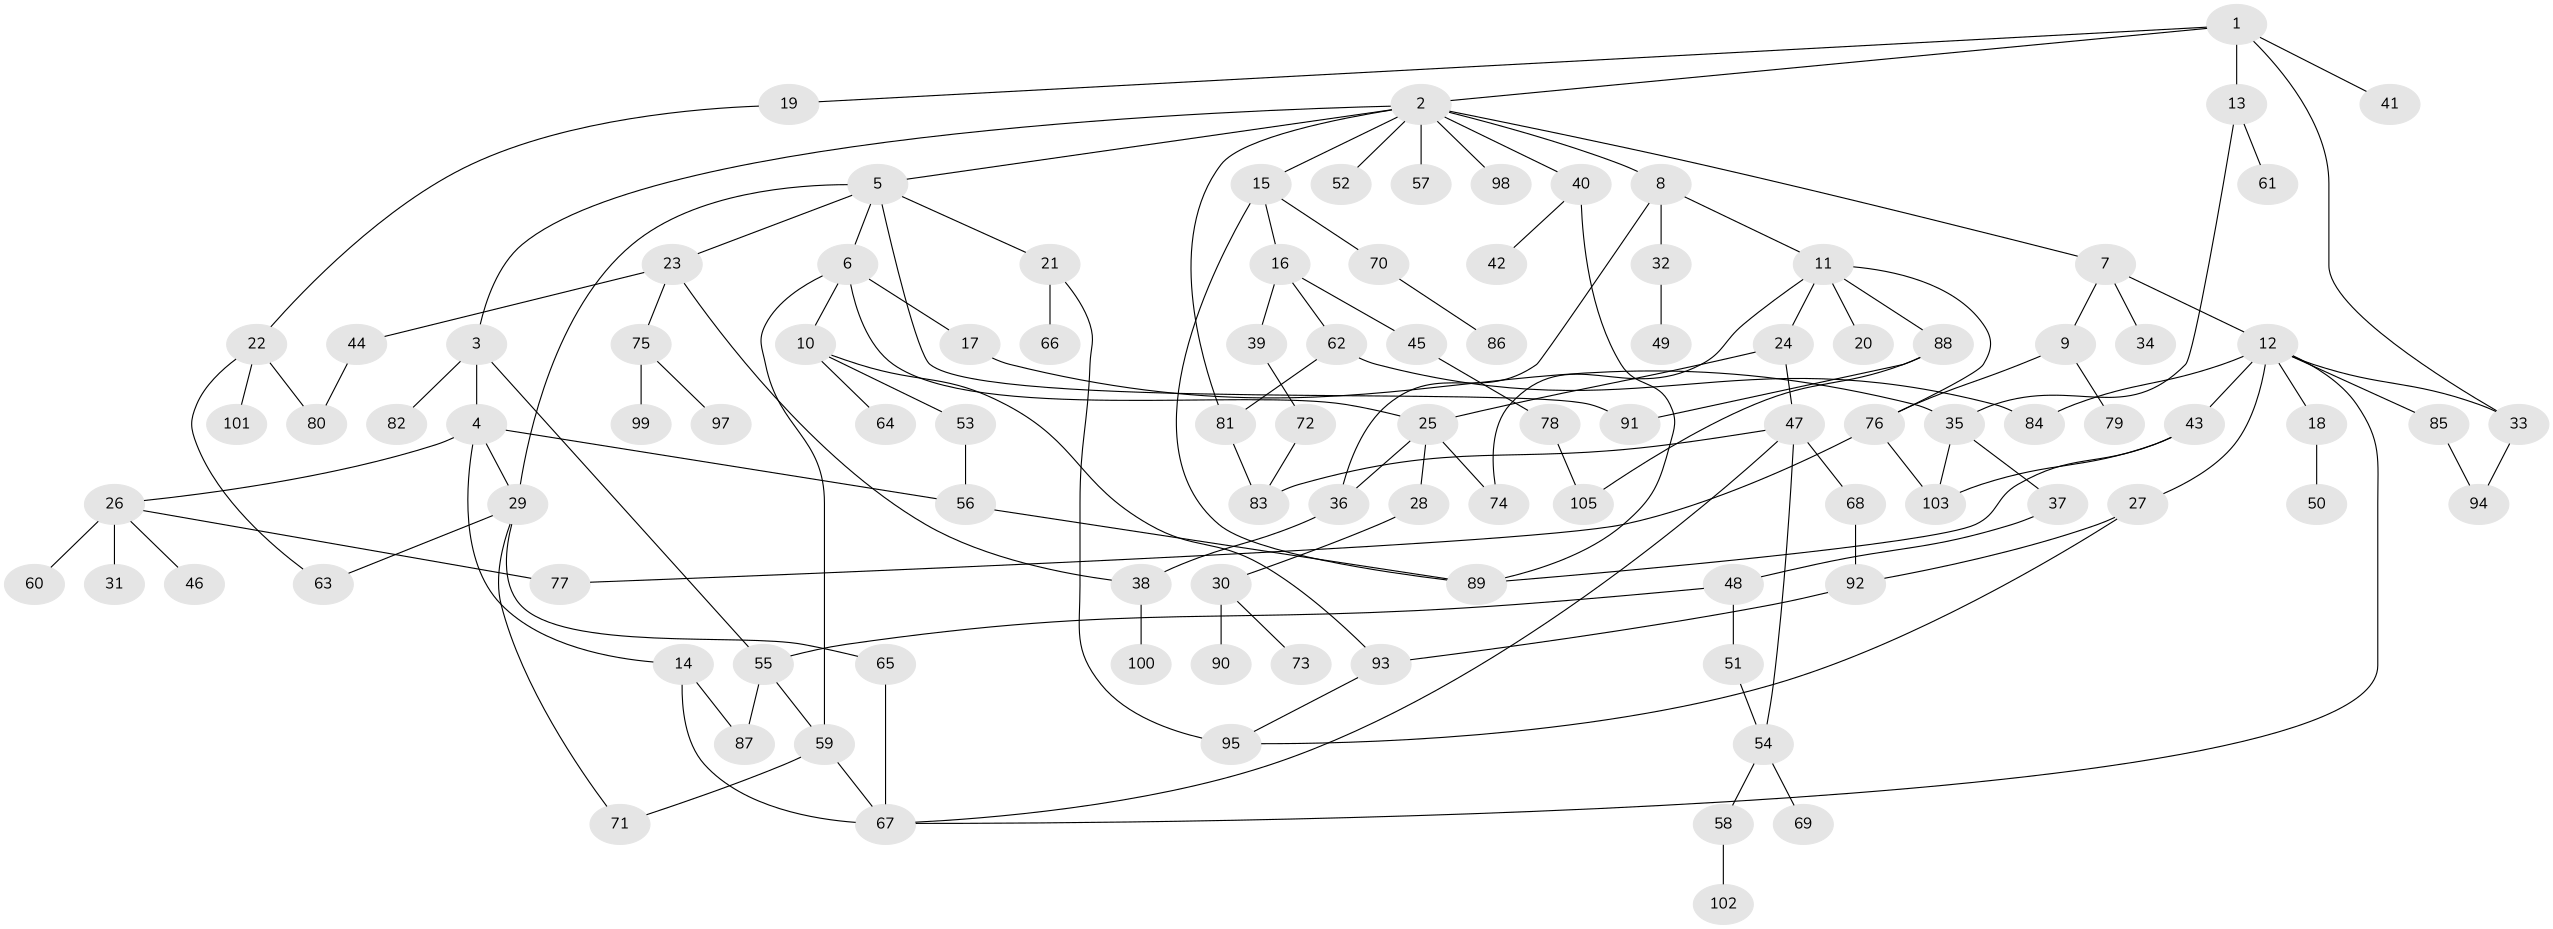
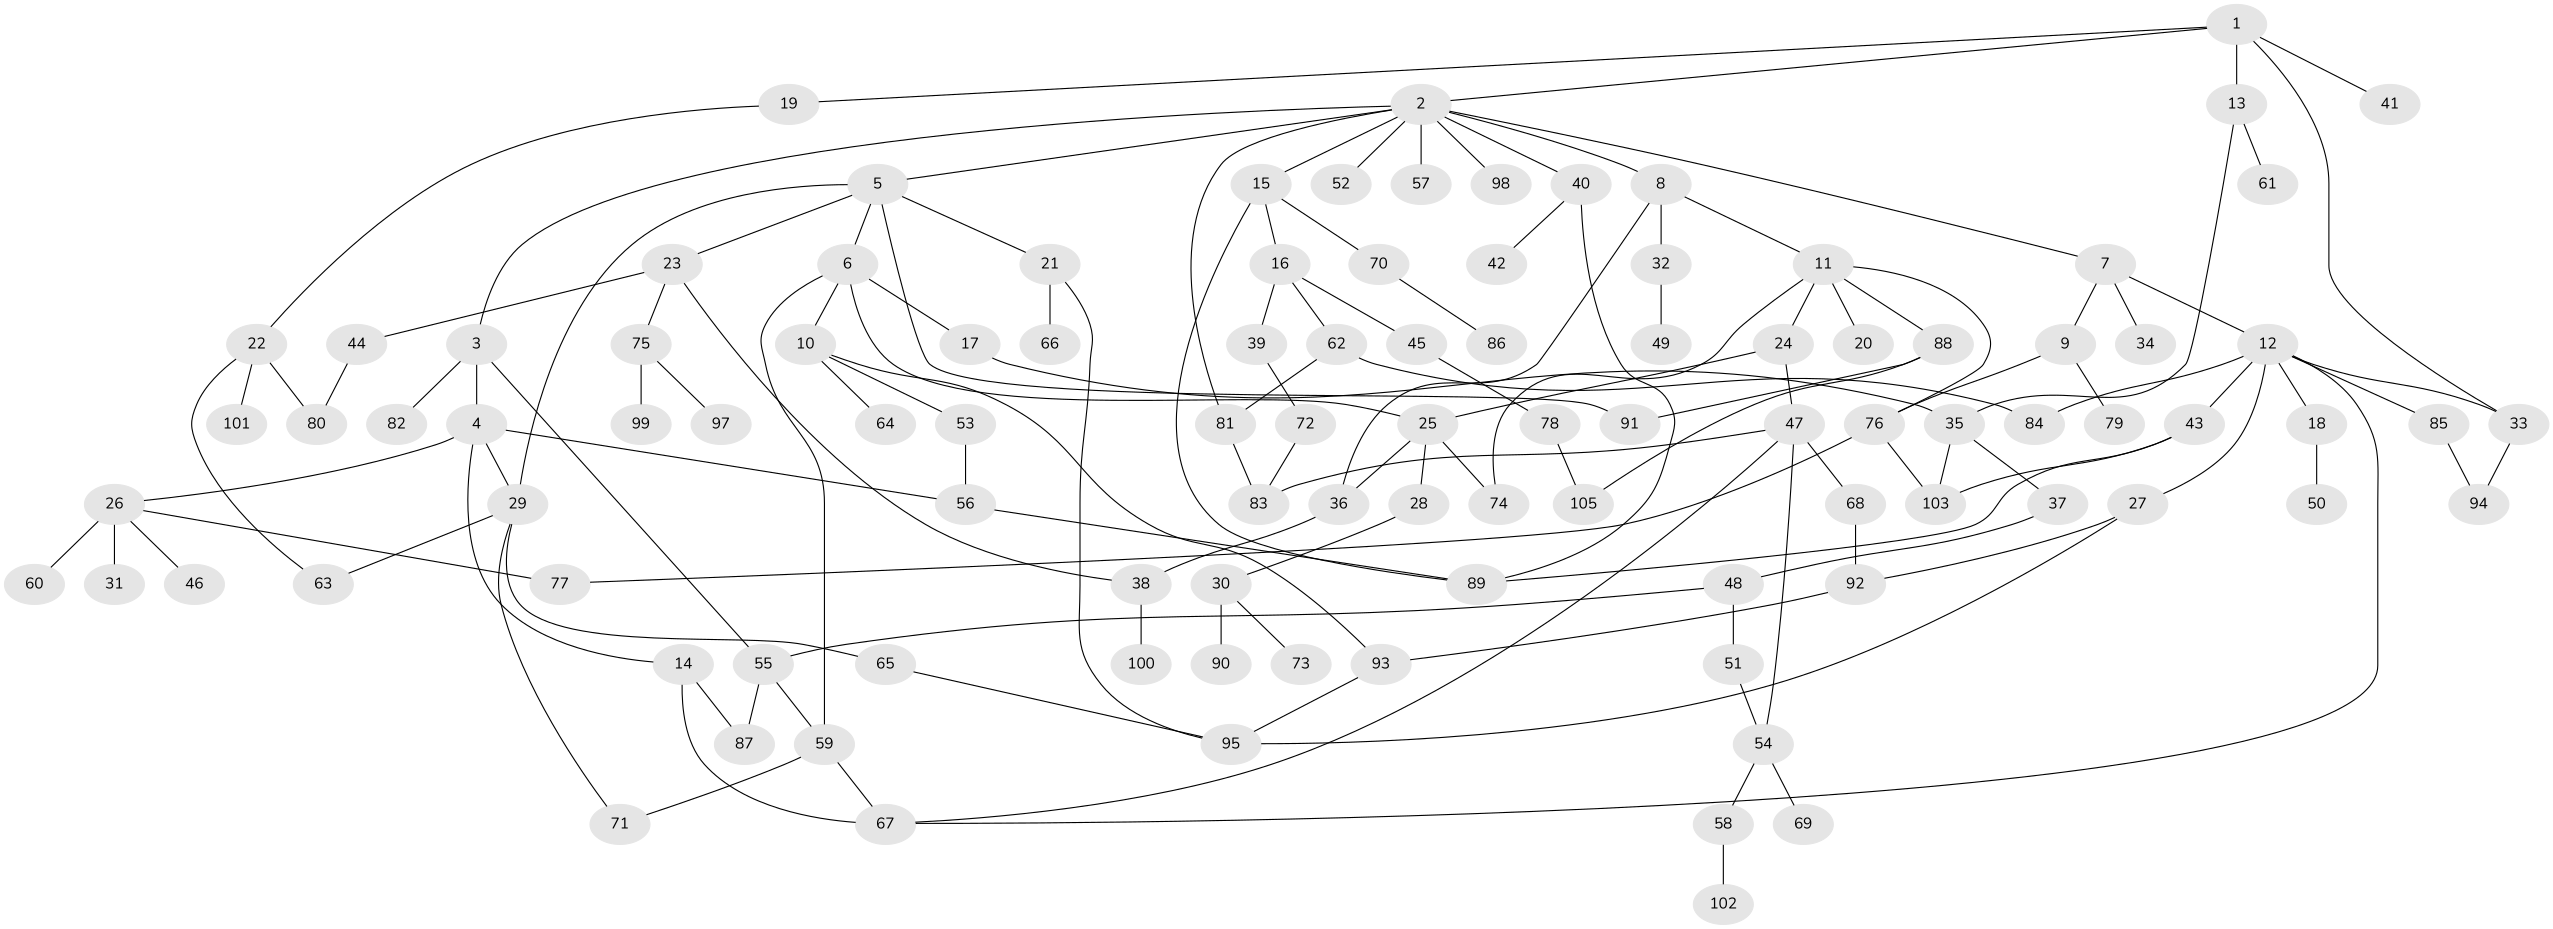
edge "65" -- "67": now "65" -- "95"
